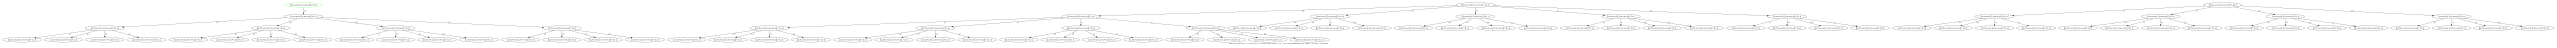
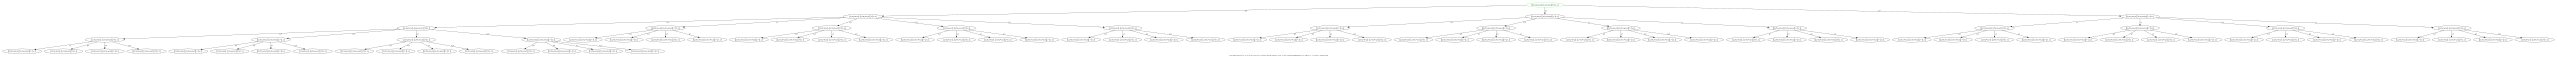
edge "[[2/4,1/3,0/1], [2/4,1/3,0/1]] r=[1, 1]" -> "[[2/4,1/3,0/2], [2/4,1/3,0/2]] r=[2, 2]": added, label "1/4"
edge "[[2/4,1/3,0/1], [2/4,1/3,0/1]] r=[1, 1]" -> "[[2/4,1/3,0/2], [2/4,1/3,0/2]] r=[2, 1]": added, label "1/4"
